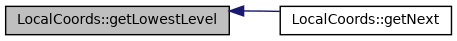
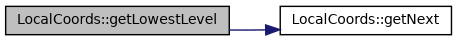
edge "LocalCoords::getNext" -> "LocalCoords::getLowestLevel": reversed
